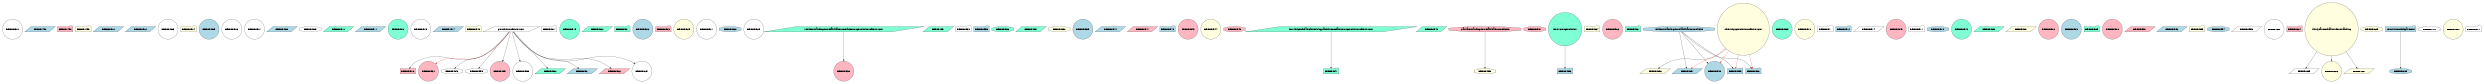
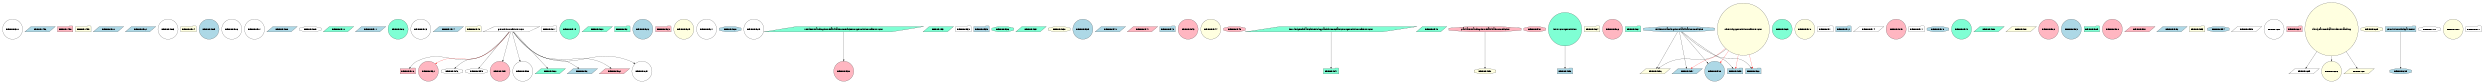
edge "resident_standing_in_rehabilitation_medicine" -> "REHAB_596": added
